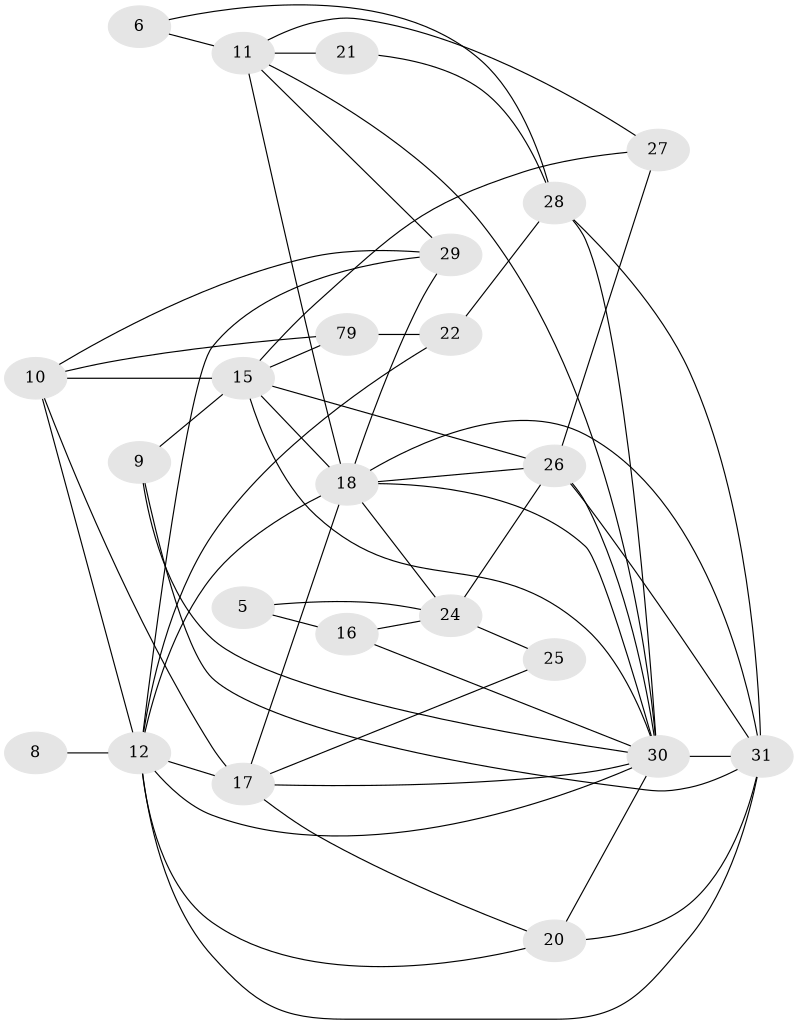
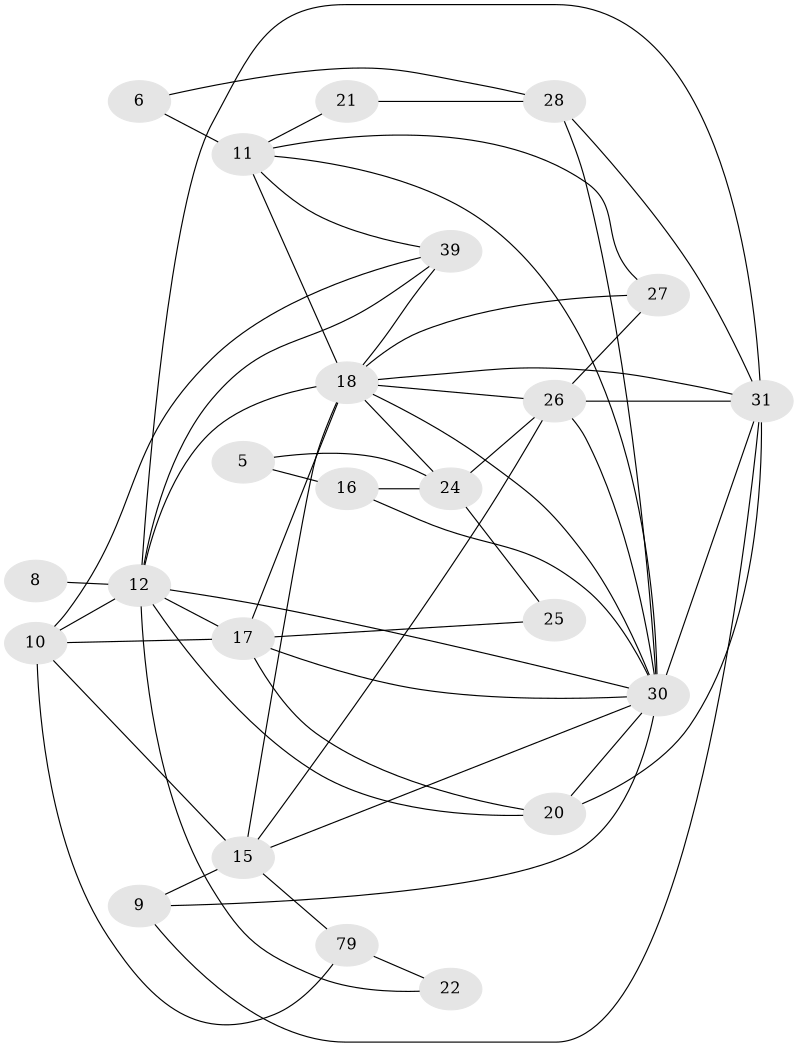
edge "27" -- "15": now "27" -- "18"
node "29": label "29" -> "39"
edge "28" -- "22": removed
